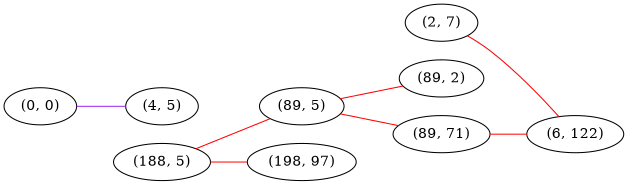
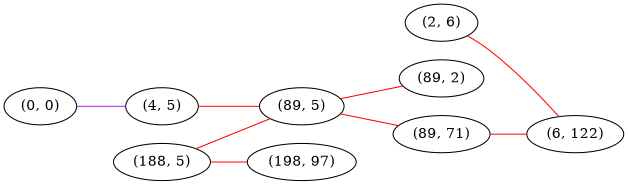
node "(2, 7)": label "(2, 7)" -> "(2, 6)"
edge "(4, 5)" -- "(89, 5)": added
